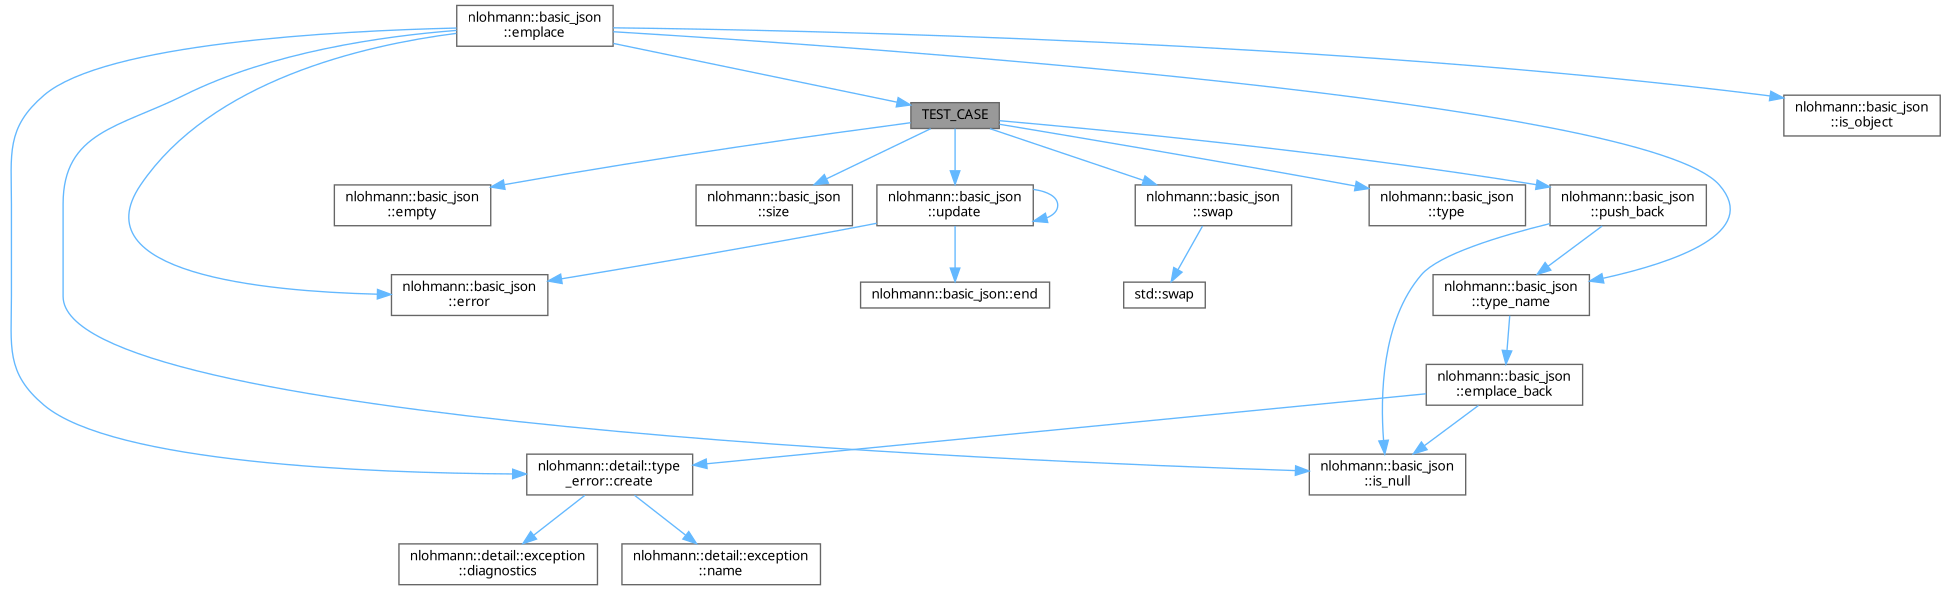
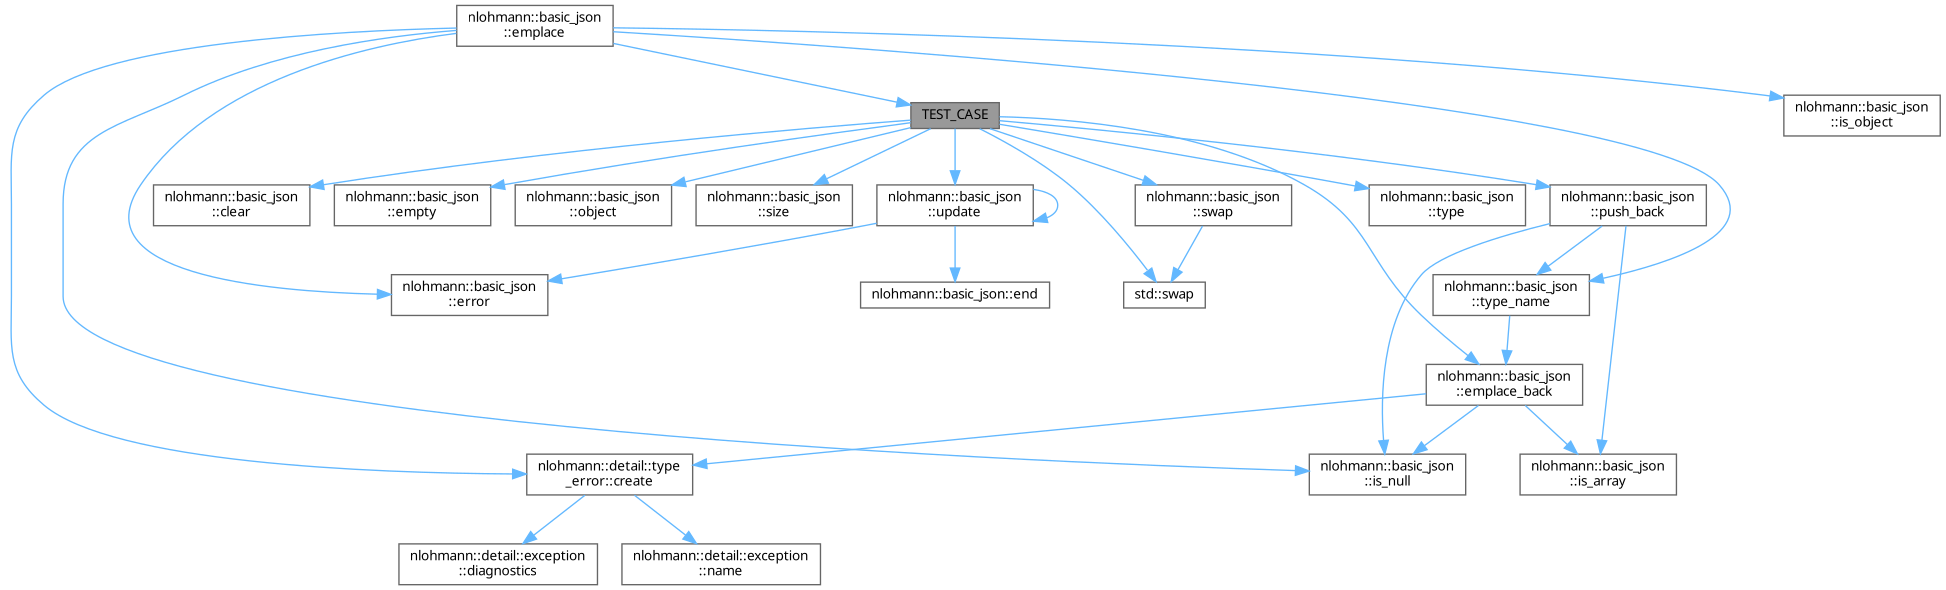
edge "TEST_CASE" -> "nlohmann::basic_json ::emplace_back": added
edge "TEST_CASE" -> "std::swap": added
node "nlohmann::basic_json ::clear": added
node "nlohmann::basic_json ::object": added
node "nlohmann::basic_json ::is_array": added
